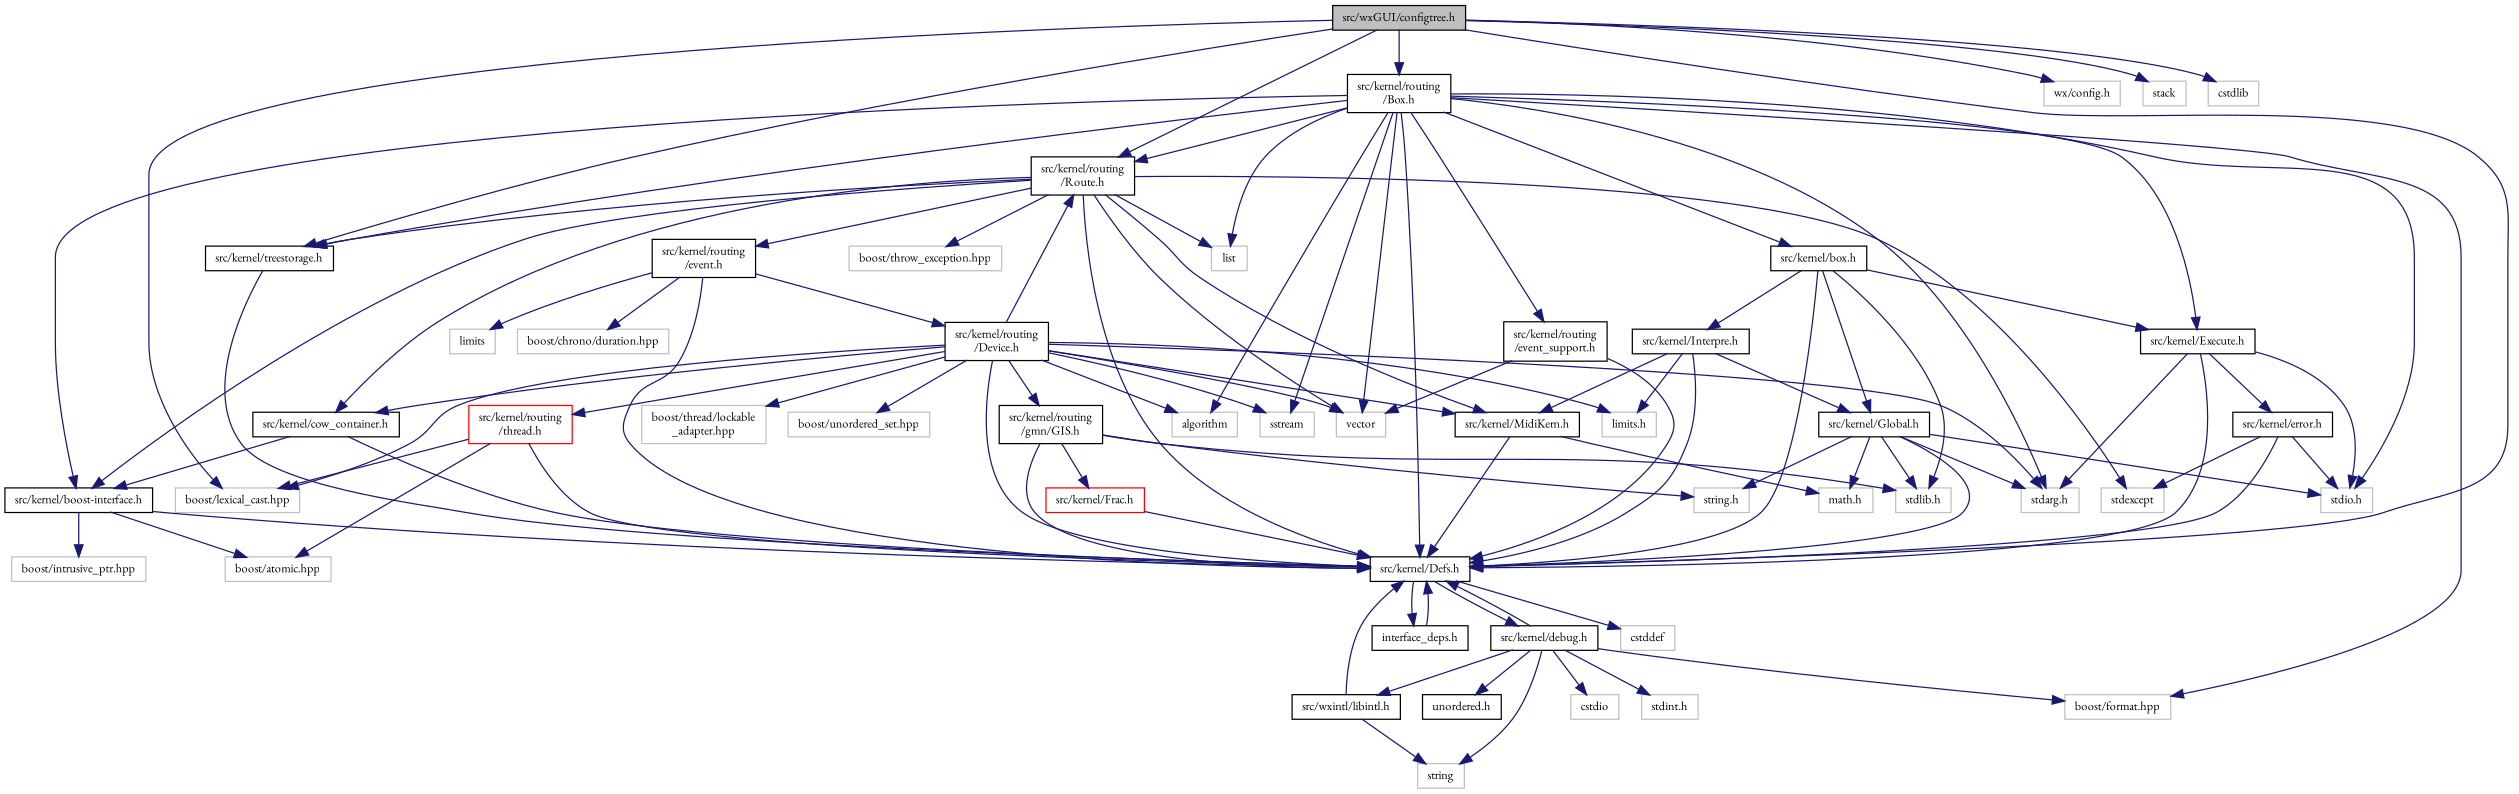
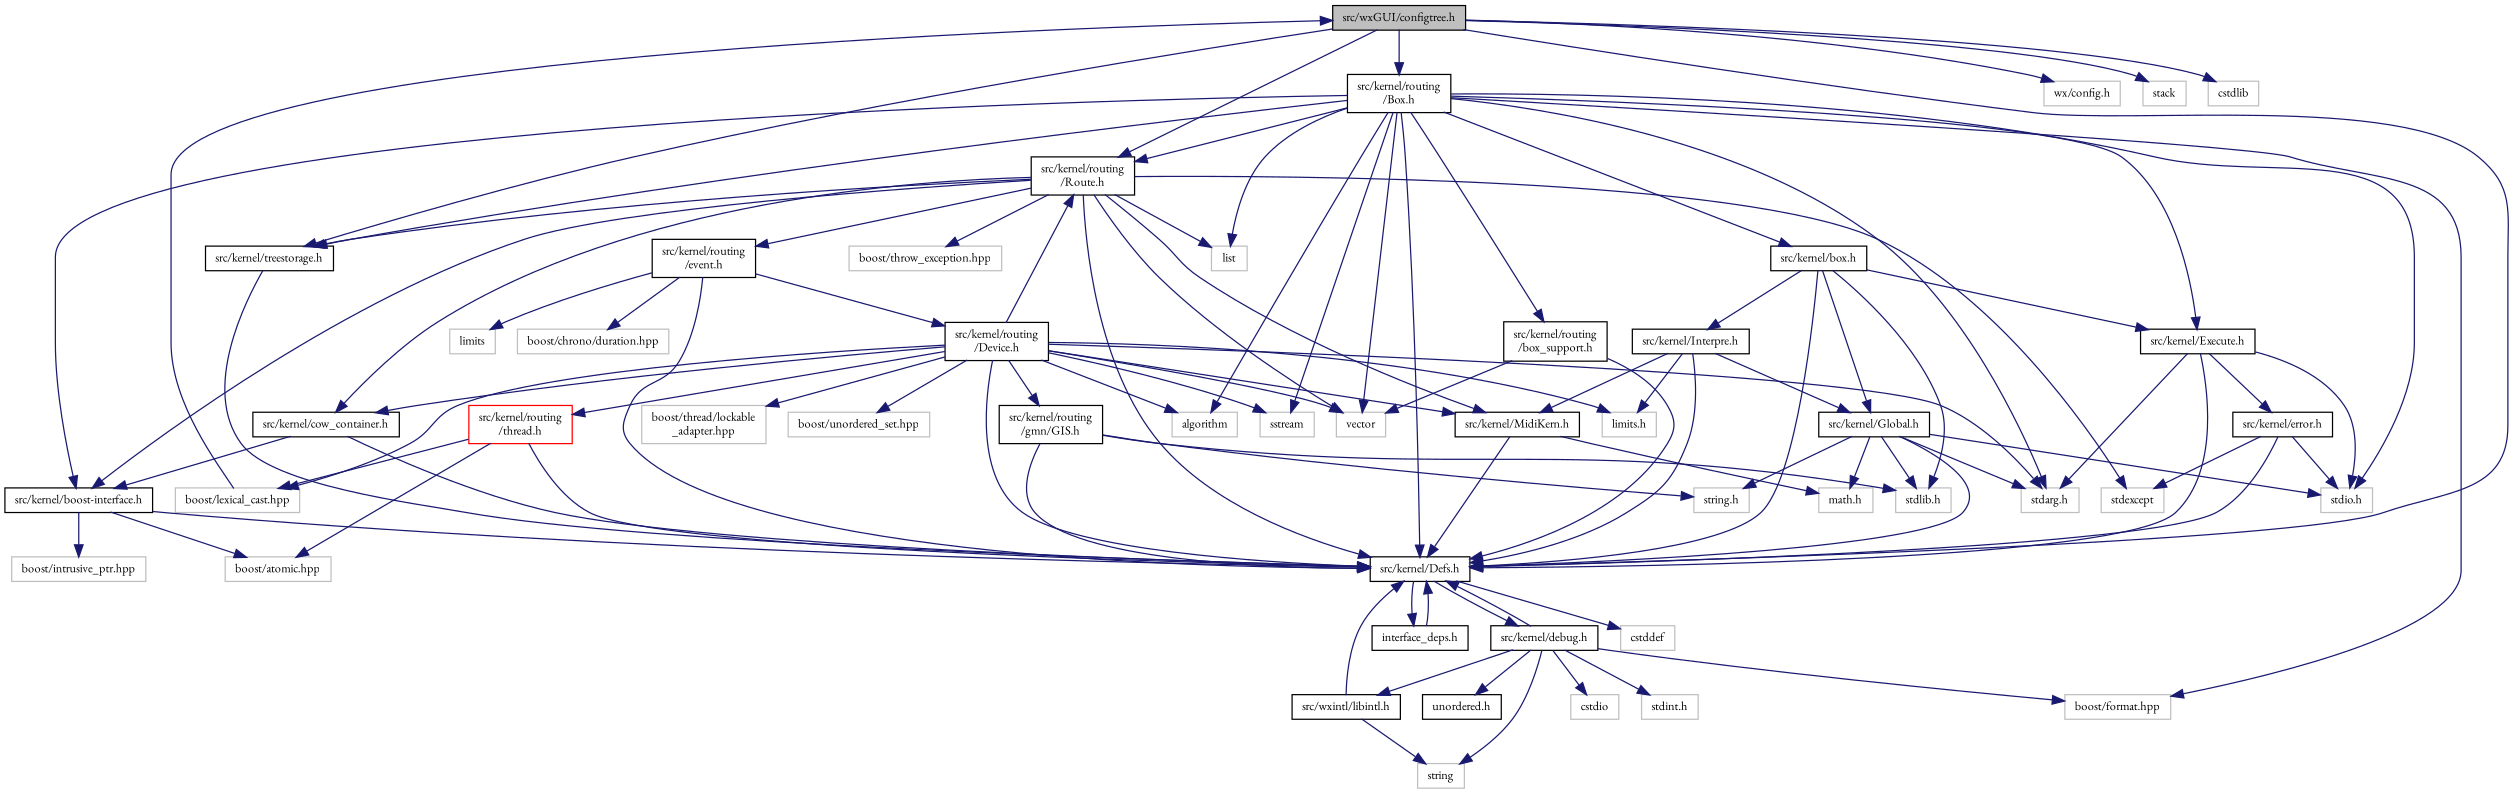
edge "src/wxGUI/configtree.h" -> "boost/lexical_cast.hpp": reversed
node "src/kernel/routing /event_support.h": label "src/kernel/routing /event_support.h" -> "src/kernel/routing /box_support.h"
node "src/kernel/Frac.h": removed
